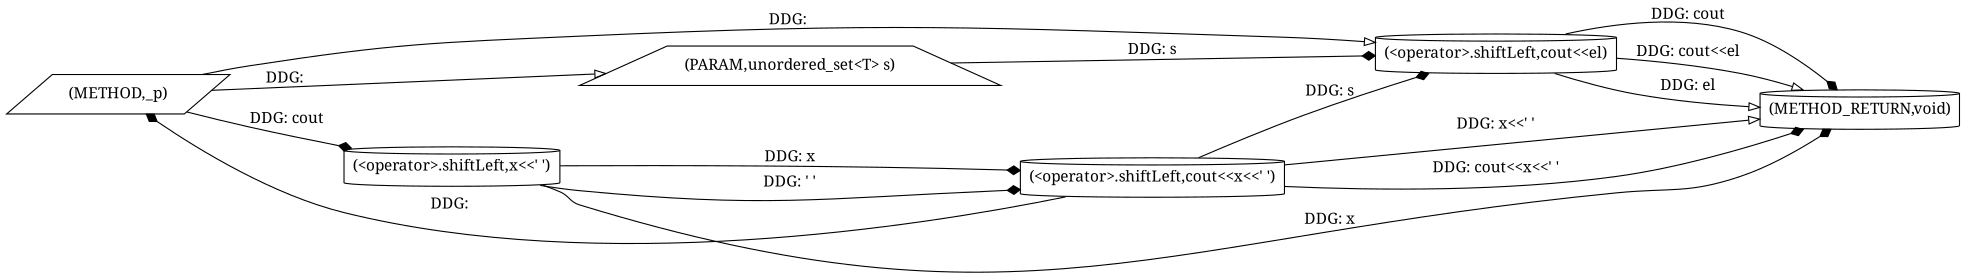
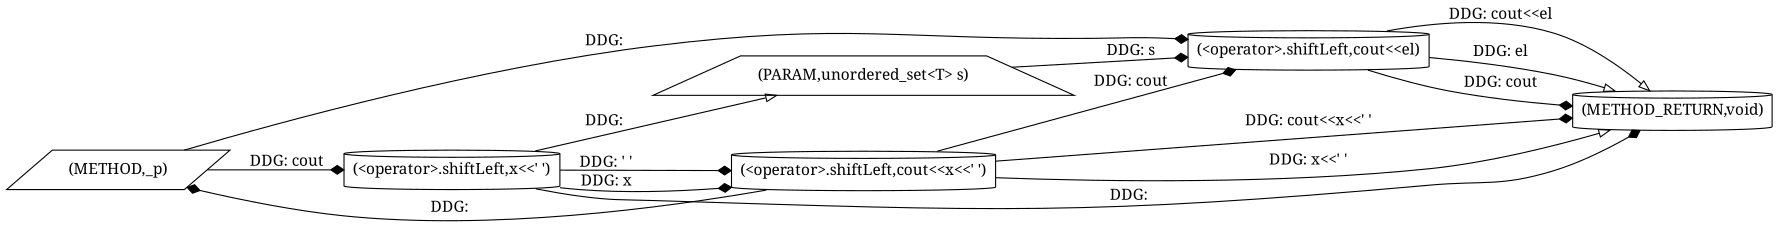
edge "(METHOD,_p)" -> "(<operator>.shiftLeft,cout<<el)": arrowhead onormal -> diamond
edge "(METHOD,_p)" -> "(PARAM,unordered_set<T> s)": now "(<operator>.shiftLeft,x<<' ')" -> "(PARAM,unordered_set<T> s)"
edge "(<operator>.shiftLeft,cout<<x<<' ')" -> "(<operator>.shiftLeft,cout<<el)": label "DDG: s" -> "DDG: cout"
edge "(<operator>.shiftLeft,x<<' ')" -> "(METHOD_RETURN,void)": label "DDG: x" -> "DDG: "
